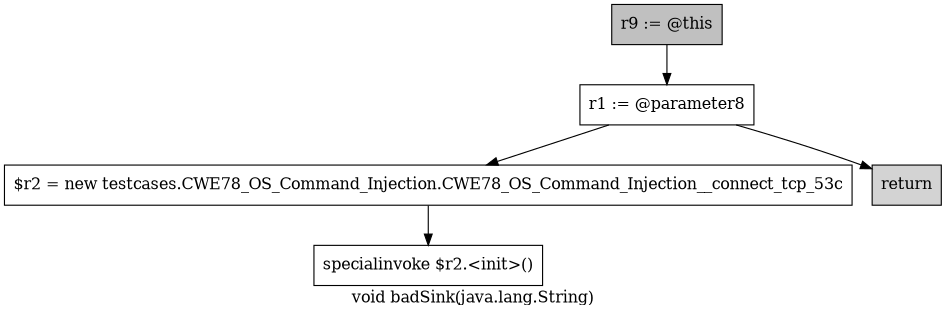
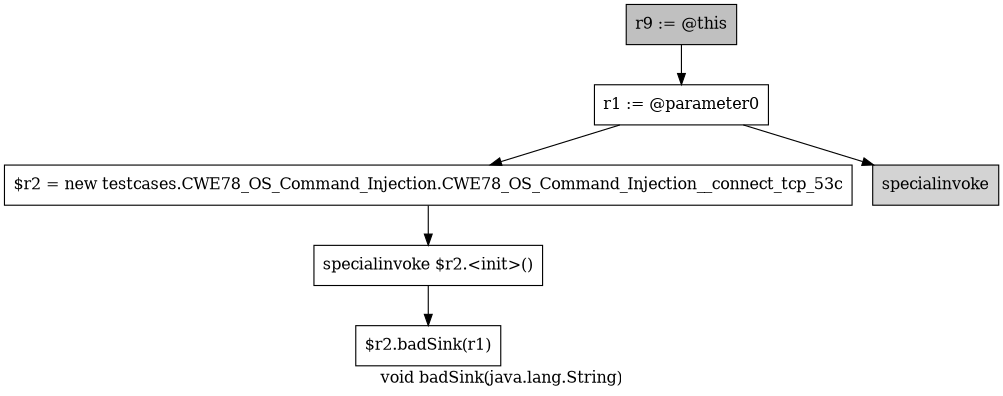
node "r1 := @parameter8": label "r1 := @parameter8" -> "r1 := @parameter0"
node "return": label "return" -> "specialinvoke"
node "$r2.badSink(r1)": added
